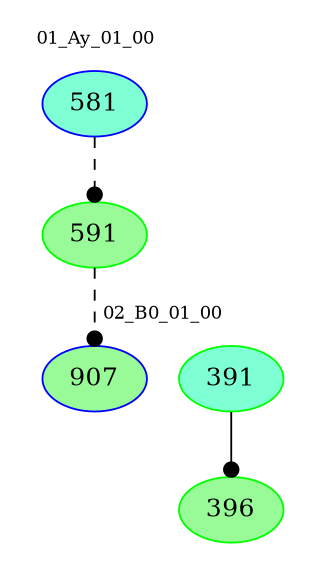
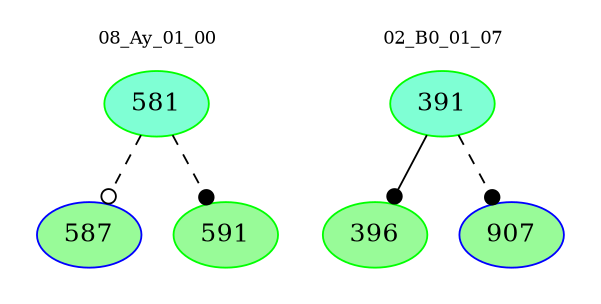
cluster "01_Ay_01_00": label "01_Ay_01_00" -> "08_Ay_01_00"
node "581": color blue -> green
node "587": added
edge "591" -> "907": now "391" -> "907"
cluster "02_B0_01_00": label "02_B0_01_00" -> "02_B0_01_07"
